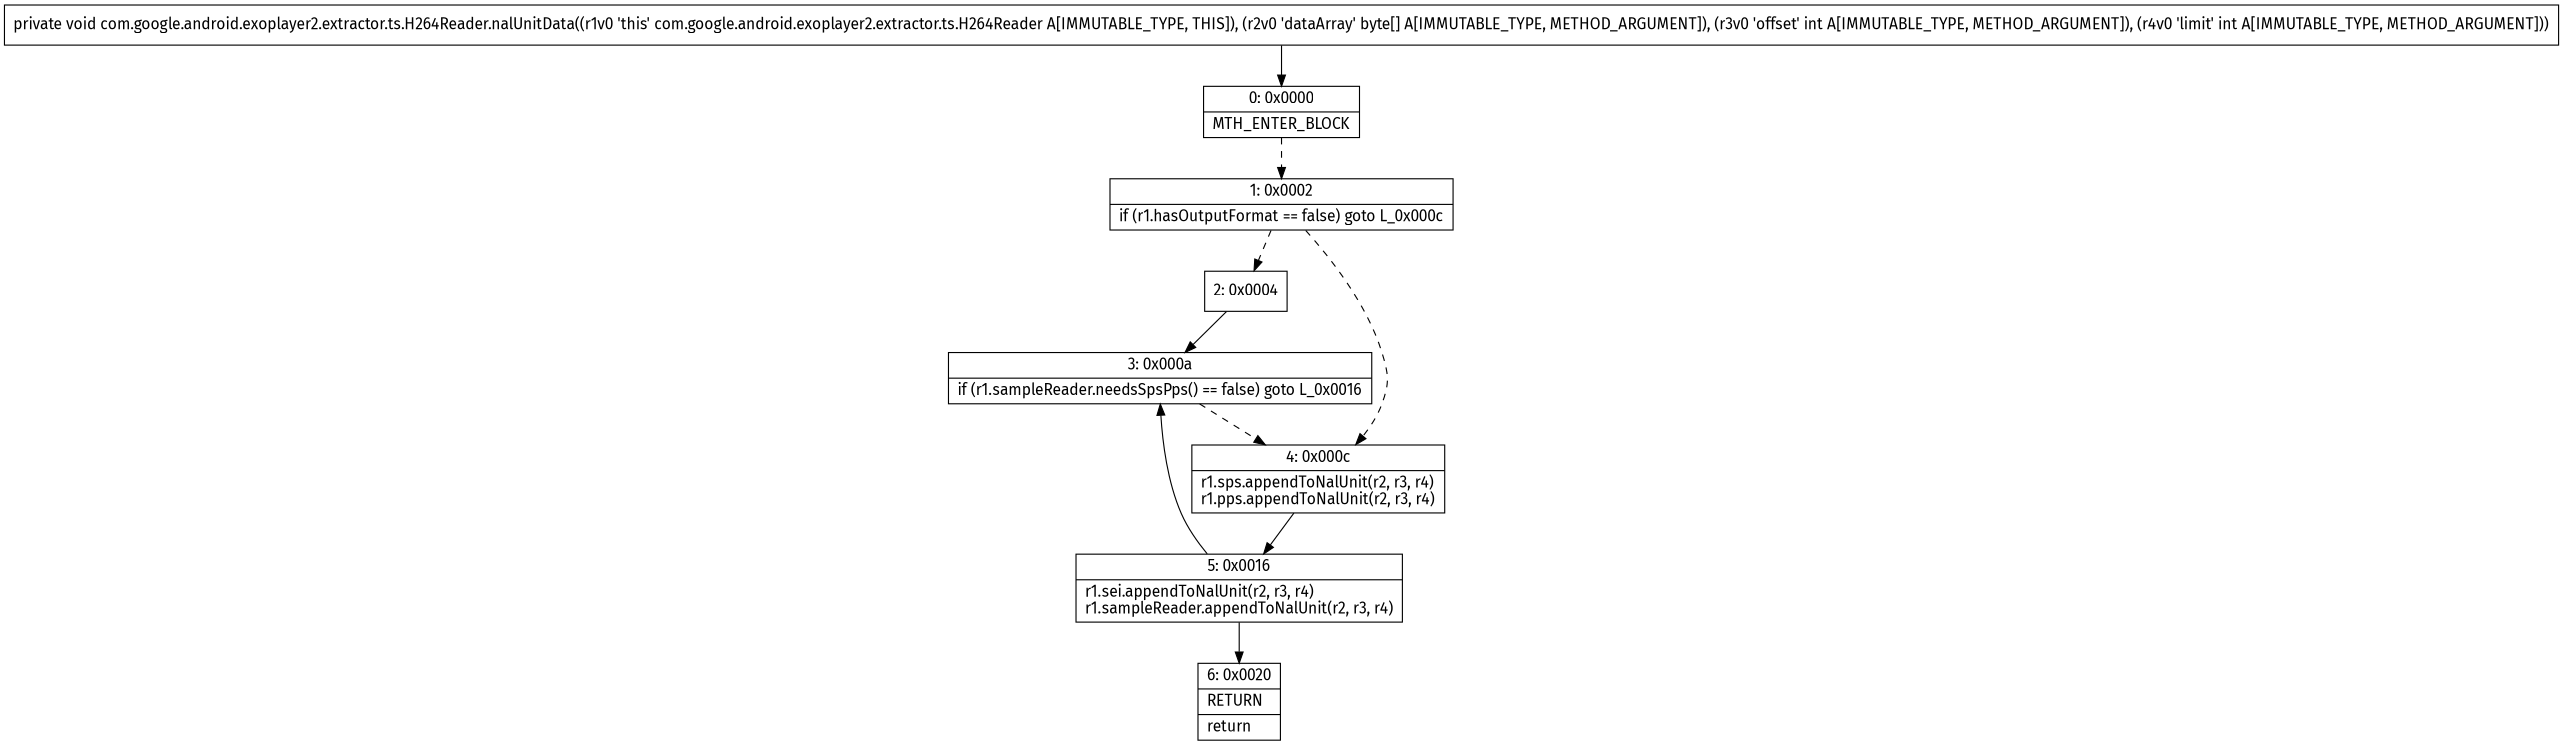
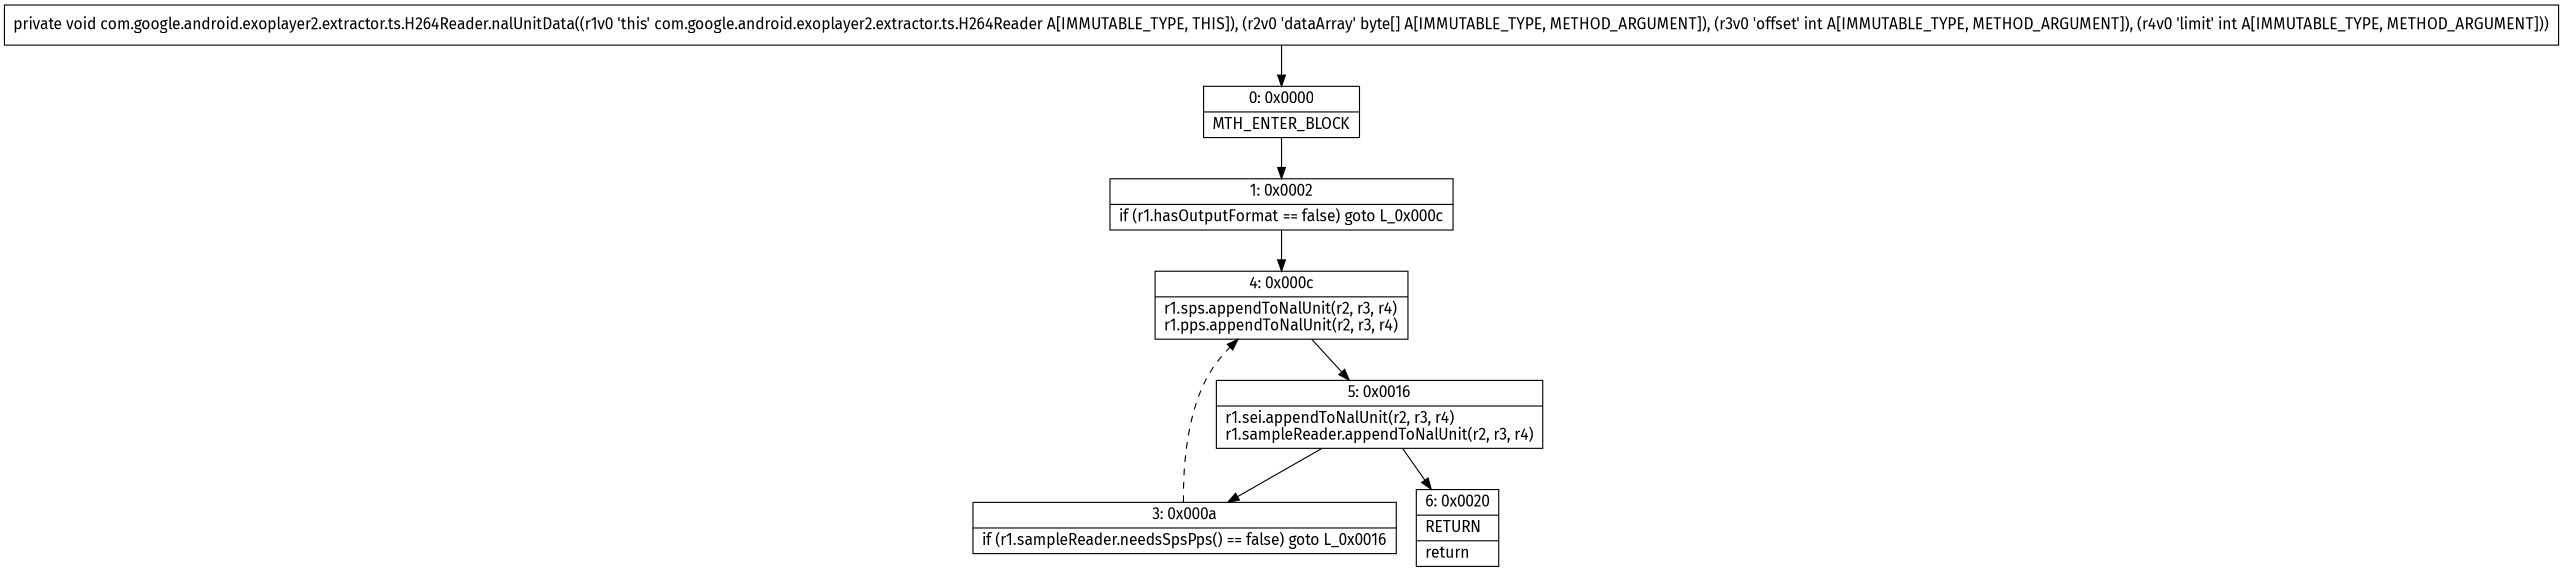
edge "0: 0x0000" -> "1: 0x0002": style dashed -> solid
node "2: 0x0004": removed
edge "1: 0x0002" -> "4: 0x000c": style dashed -> solid
